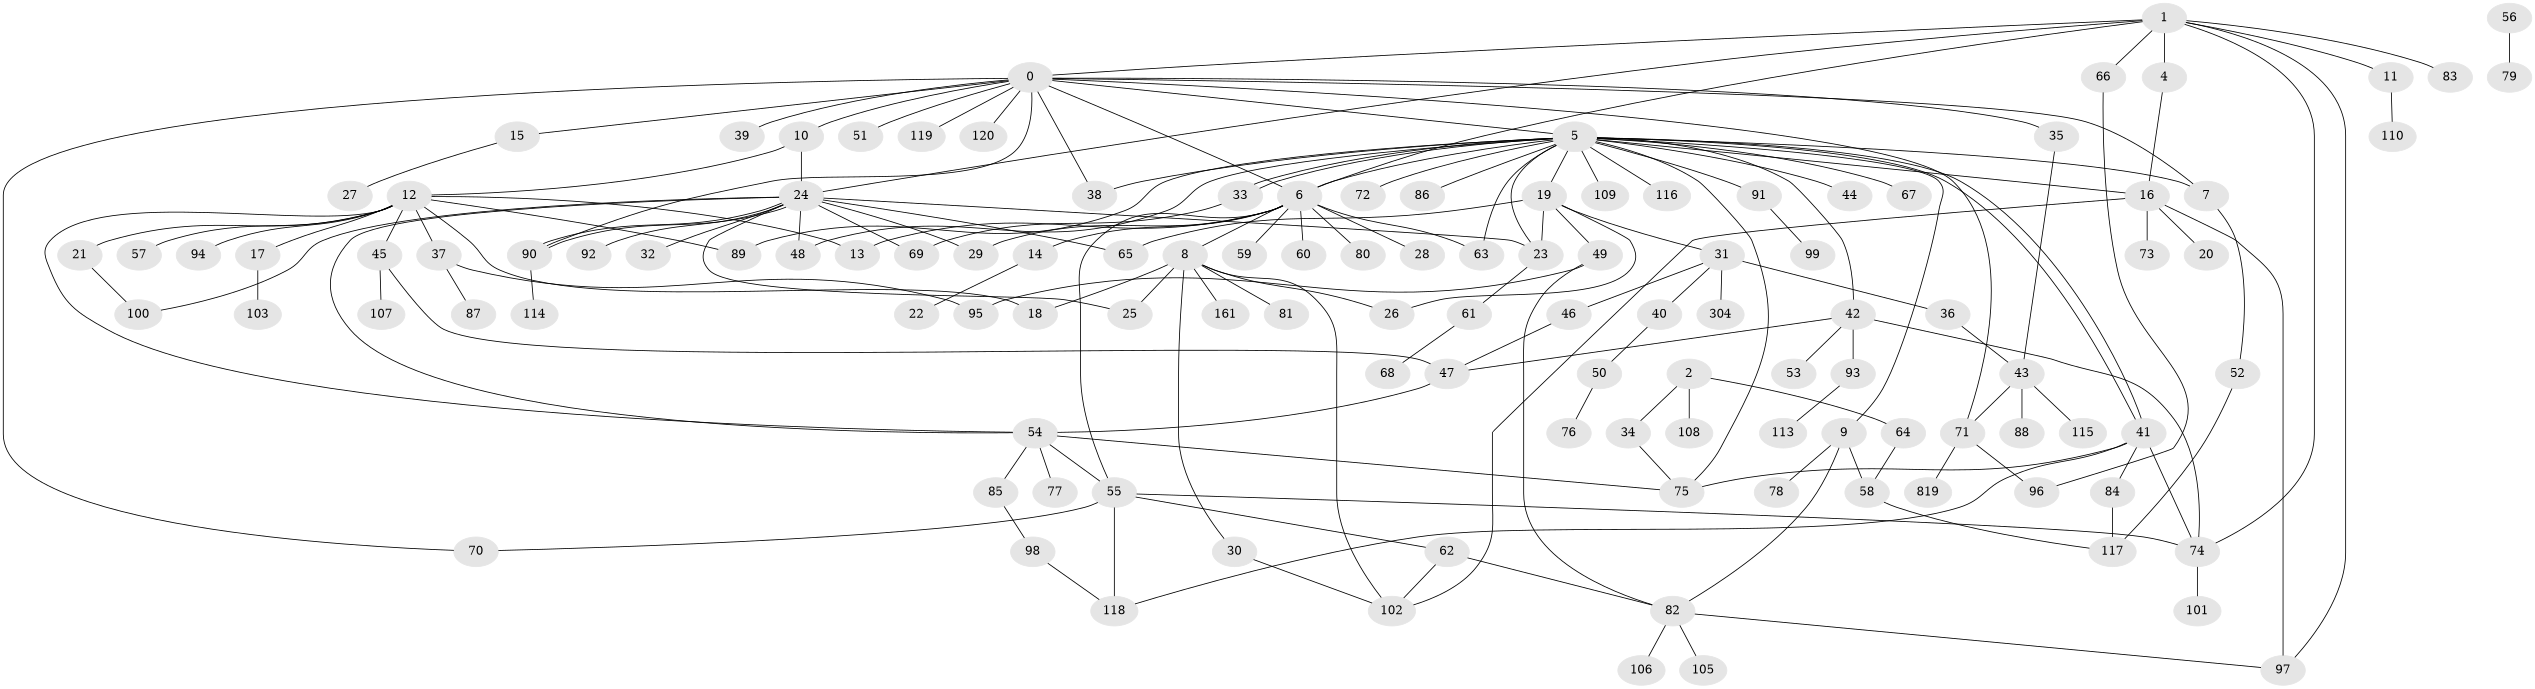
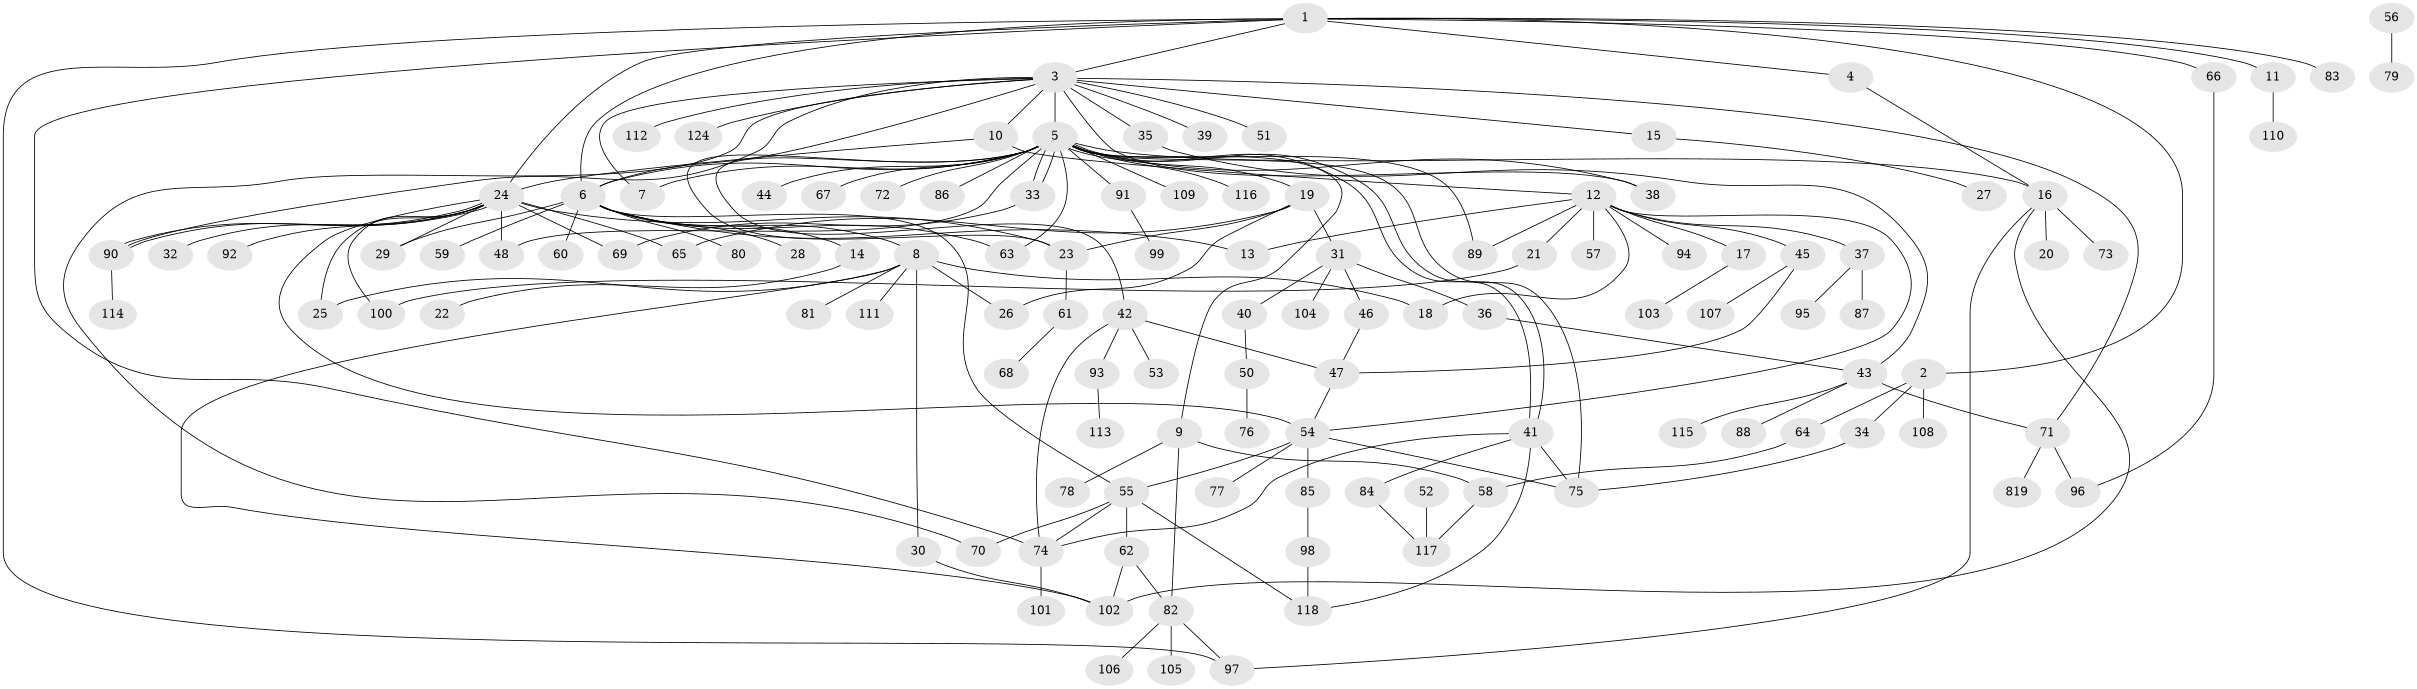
edge "1" -- "2": added
node "0": label "0" -> "3"
node "119": label "119" -> "112"
node "120": label "120" -> "124"
node "49": removed
edge "7" -- "52": removed
node "161": label "161" -> "111"
node "304": label "304" -> "104"
